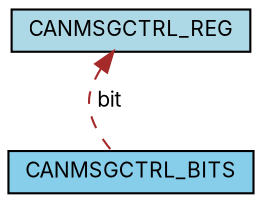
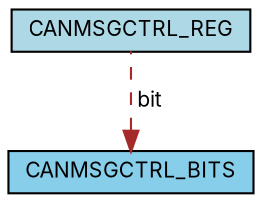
edge "CANMSGCTRL_BITS" -> "CANMSGCTRL_REG": reversed
